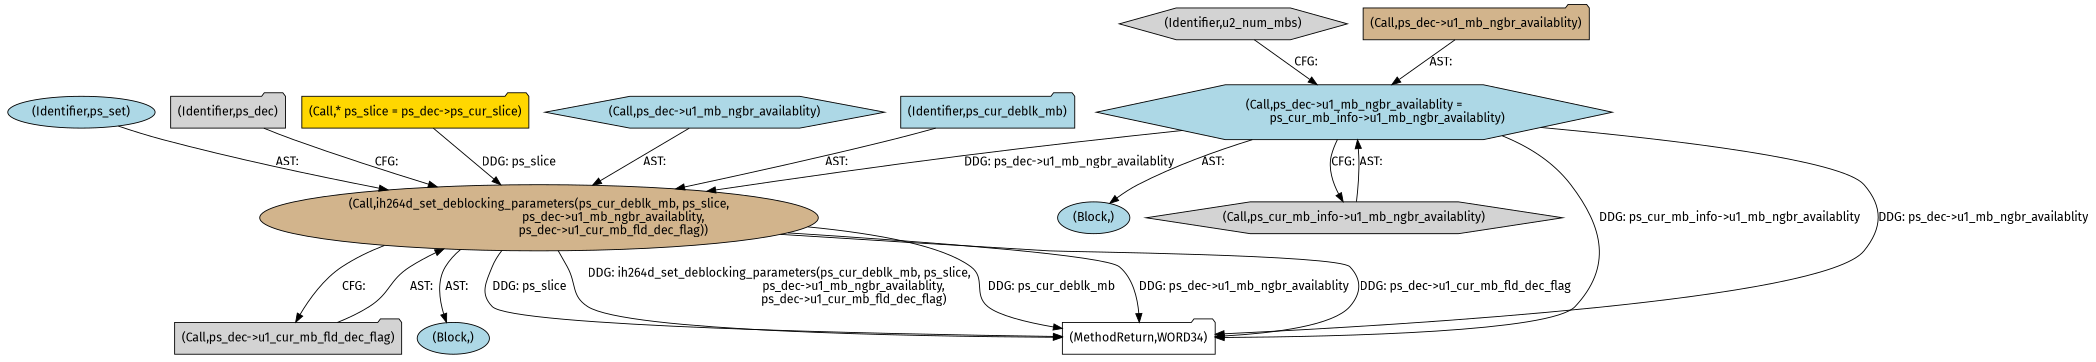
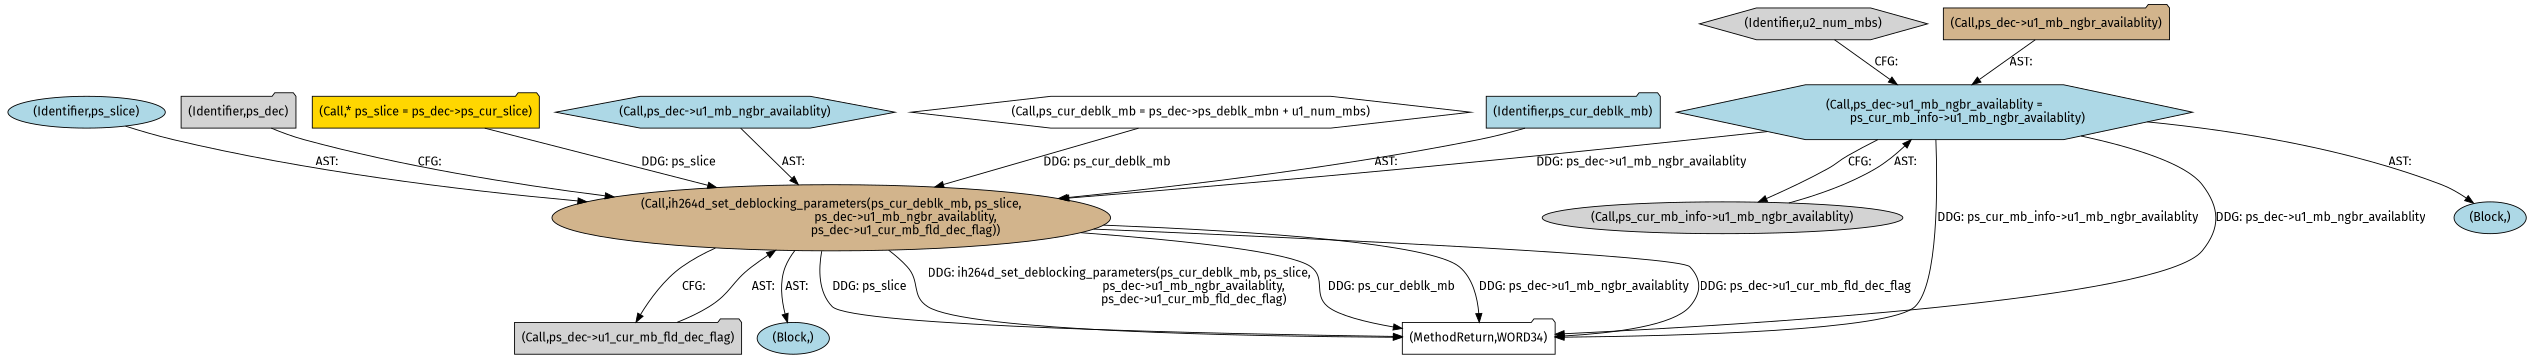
node "(Identifier,ps_set)": label "(Identifier,ps_set)" -> "(Identifier,ps_slice)"
node "(Call,ps_cur_deblk_mb = ps_dec->ps_deblk_mbn + u1_num_mbs)": added
node "(Call,ps_cur_mb_info->u1_mb_ngbr_availablity)": shape hexagon -> ellipse
